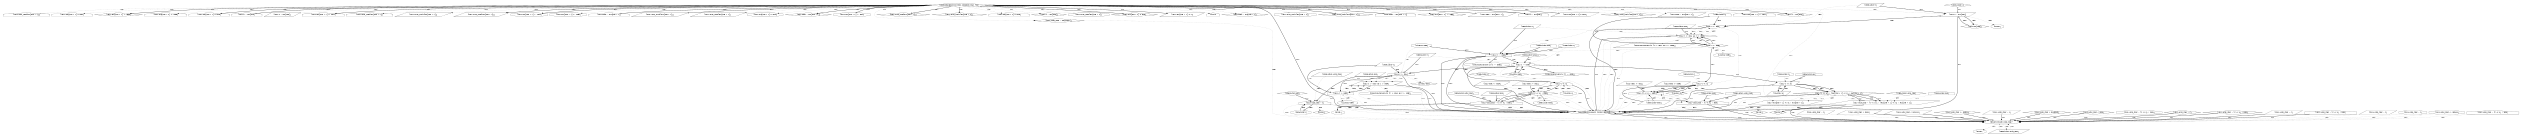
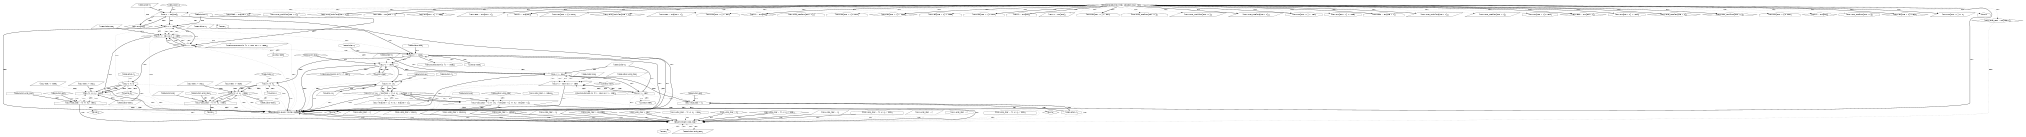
edge "(MethodParameterIn,const unsigned char *str)" -> "(Call,(str[pos + 1] << 8) | str[pos + 2])": now "(Call,this_char <= 0xdfff)" -> "(Call,(str[pos + 1] << 8) | str[pos + 2])"
edge "(Call,c >= 0xA1)" -> "(Call,c <= 0xFE)": added, label "DDG:"
edge "(Literal,0x8E)" -> "(Call,c == 0x8E)": style bold -> dotted
edge "(Call,c == 0x8E)" -> "(Literal,0x8E)": added, label "CFG:"
